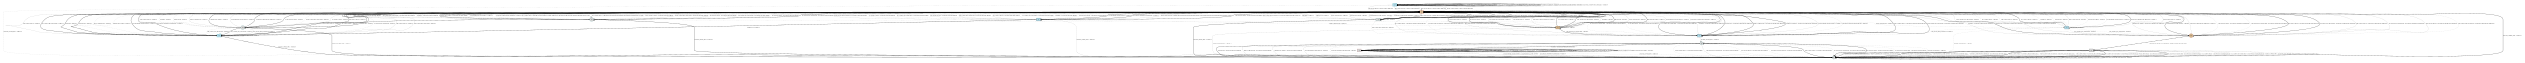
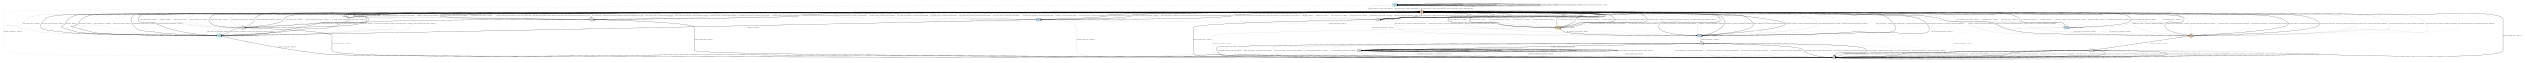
edge "s53" -> "s14": label "Alert(FATAL,UNEXPECTED_MESSAGE) / Alert(FATAL,BAD_RECORD_MAC)" -> "CHANGE_CIPHER_SPEC / TIMEOUT"
